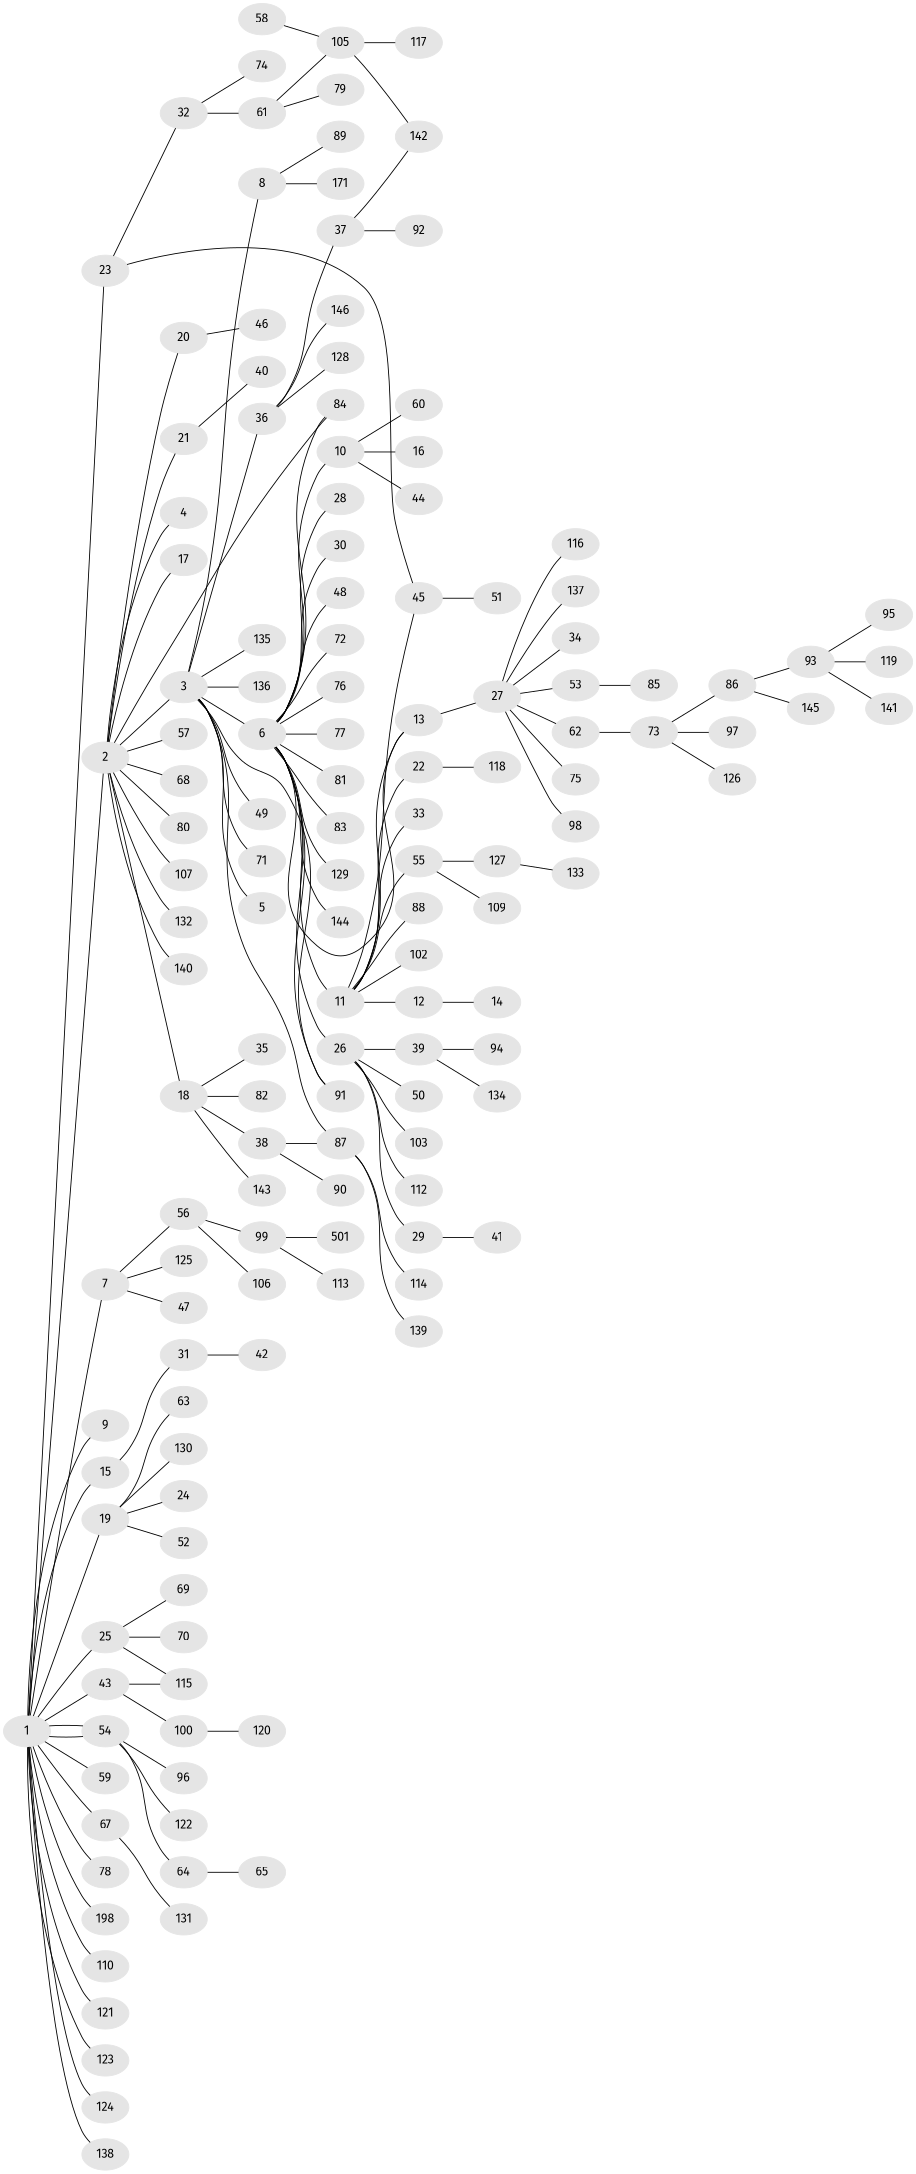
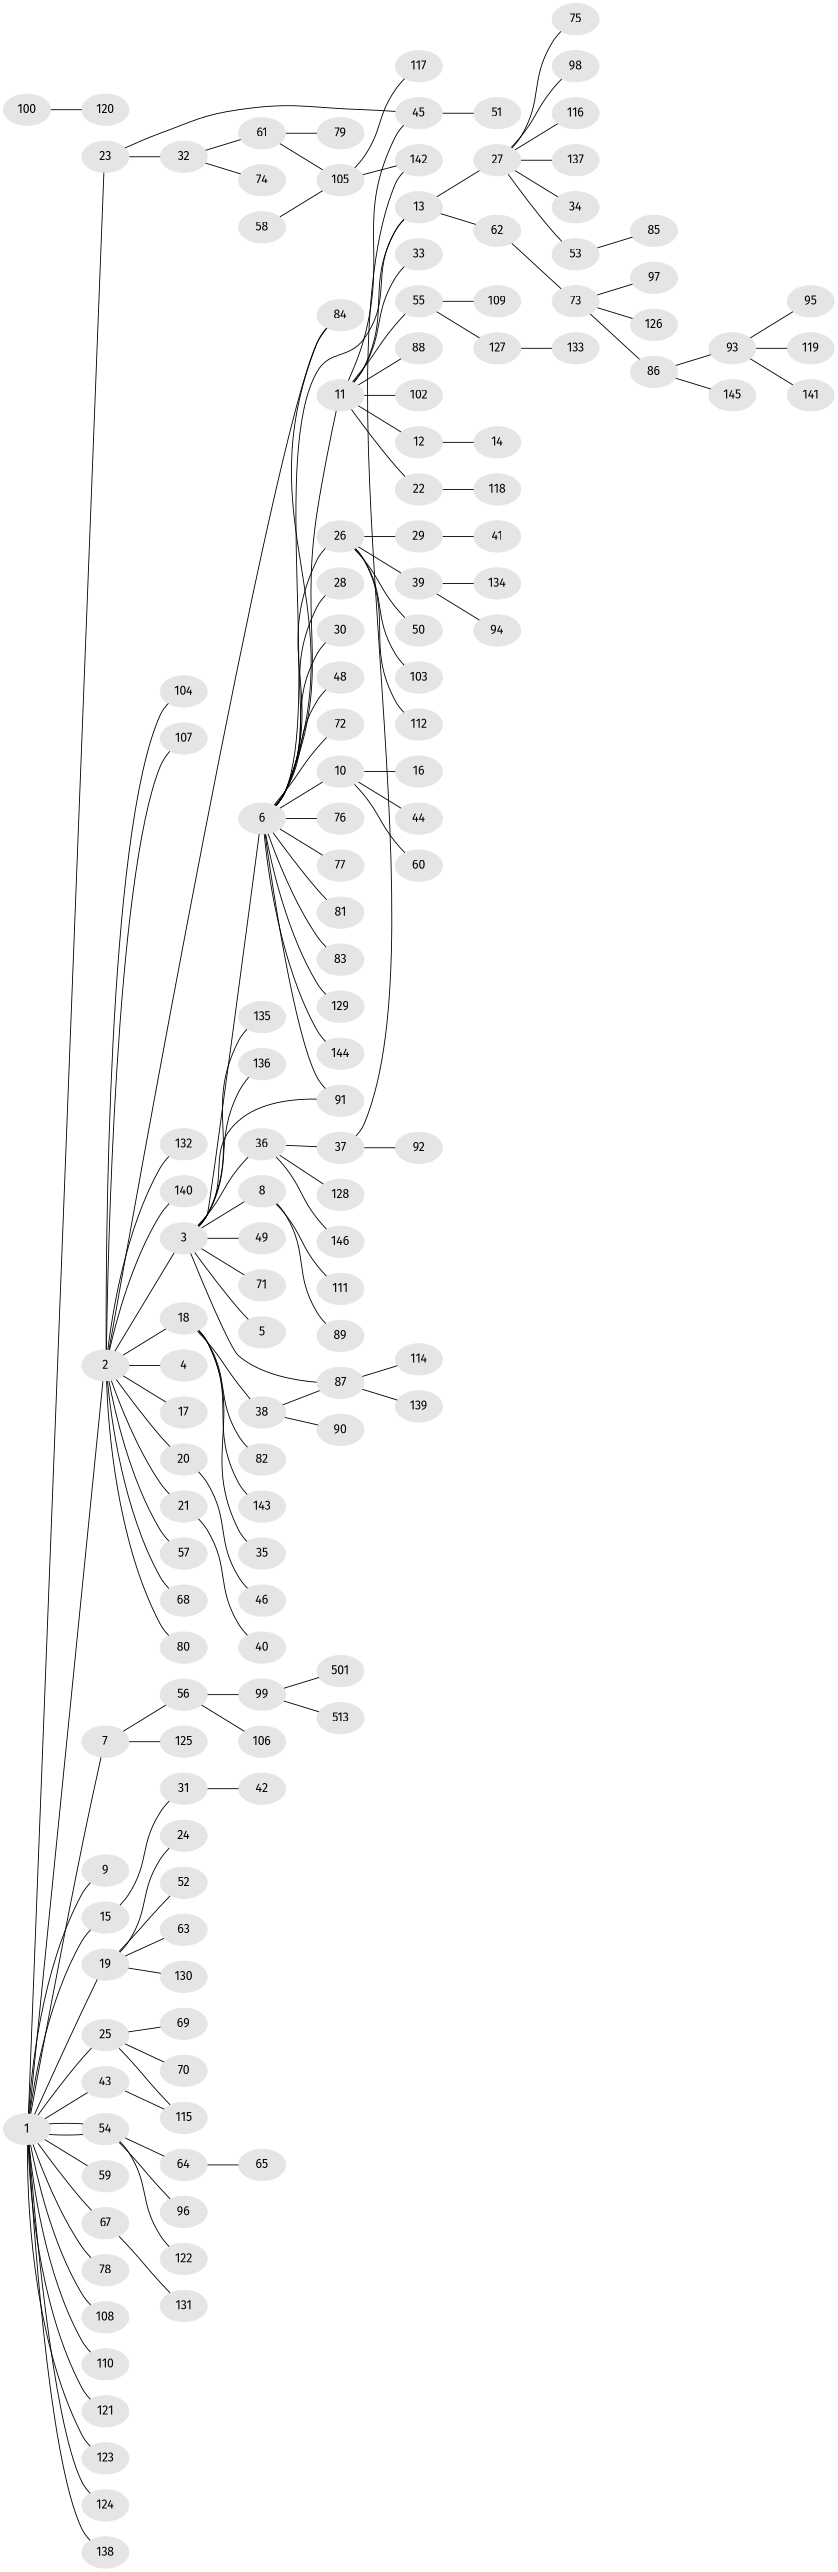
node "171": label "171" -> "111"
node "104": added
edge "27" -- "62": now "13" -- "62"
node "113": label "113" -> "513"
node "47": removed
edge "43" -- "100": removed
node "198": label "198" -> "108"
